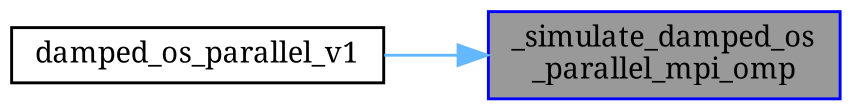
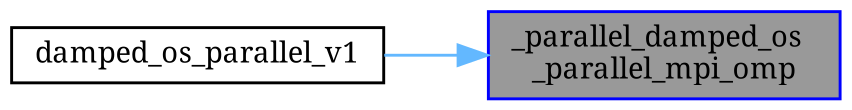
node "_simulate_damped_os _parallel_mpi_omp": label "_simulate_damped_os _parallel_mpi_omp" -> "_parallel_damped_os _parallel_mpi_omp"
